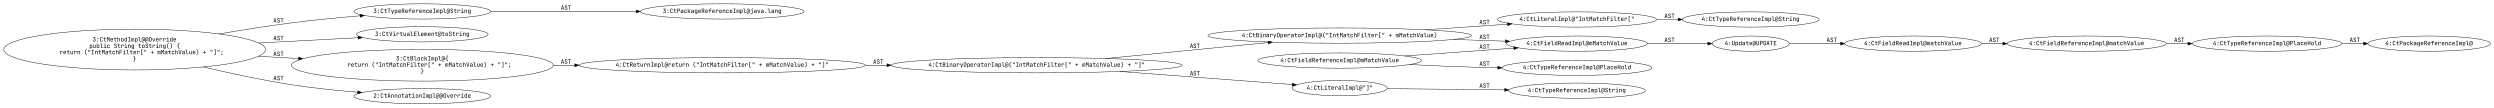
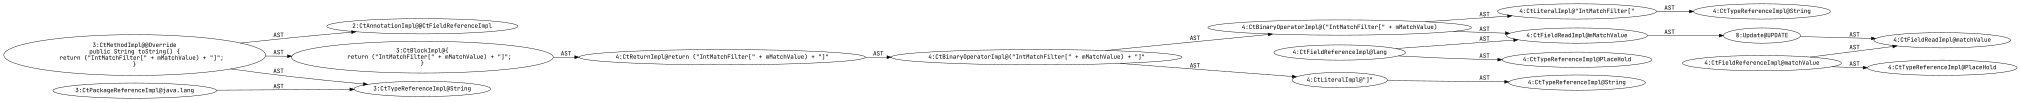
edge "3:CtTypeReferenceImpl@String" -> "3:CtPackageReferenceImpl@java.lang": reversed
node "3:CtVirtualElement@toString": removed
node "4:Update@UPDATE": label "4:Update@UPDATE" -> "8:Update@UPDATE"
edge "4:CtFieldReadImpl@matchValue" -> "4:CtFieldReferenceImpl@matchValue": reversed
node "4:CtPackageReferenceImpl@": removed
node "4:CtFieldReferenceImpl@mMatchValue": label "4:CtFieldReferenceImpl@mMatchValue" -> "4:CtFieldReferenceImpl@lang"
node "2:CtAnnotationImpl@@Override": label "2:CtAnnotationImpl@@Override" -> "2:CtAnnotationImpl@@CtFieldReferenceImpl"
